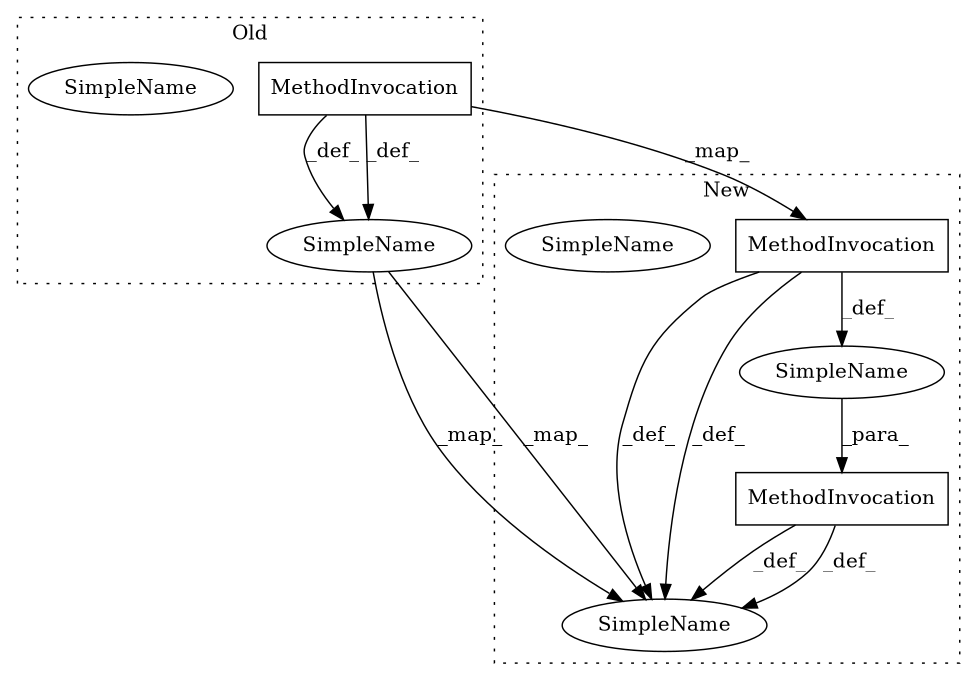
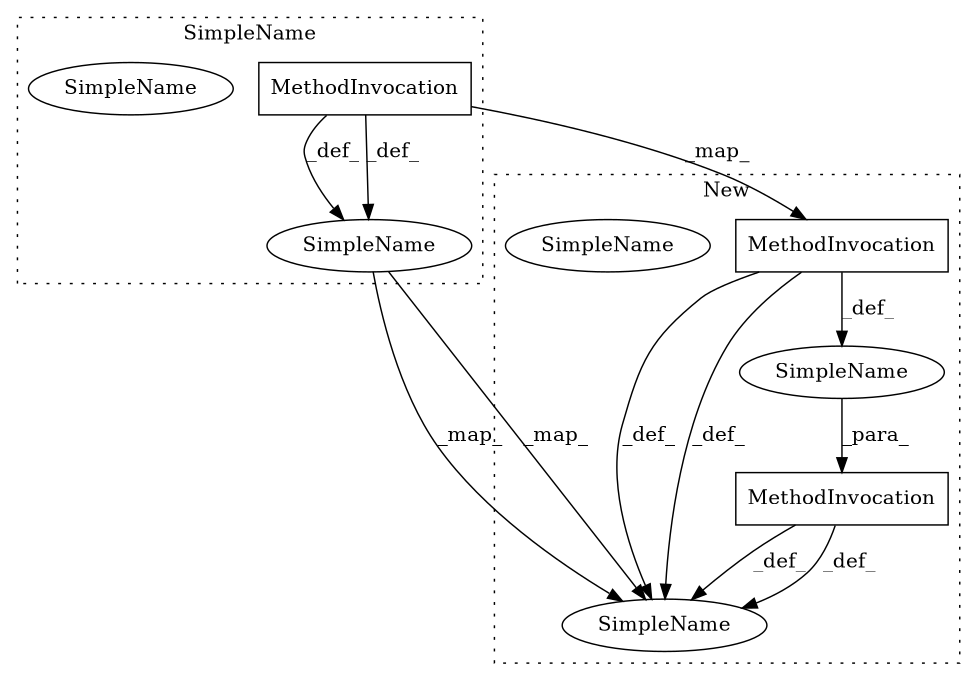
cluster "Old": label "Old" -> "SimpleName"
